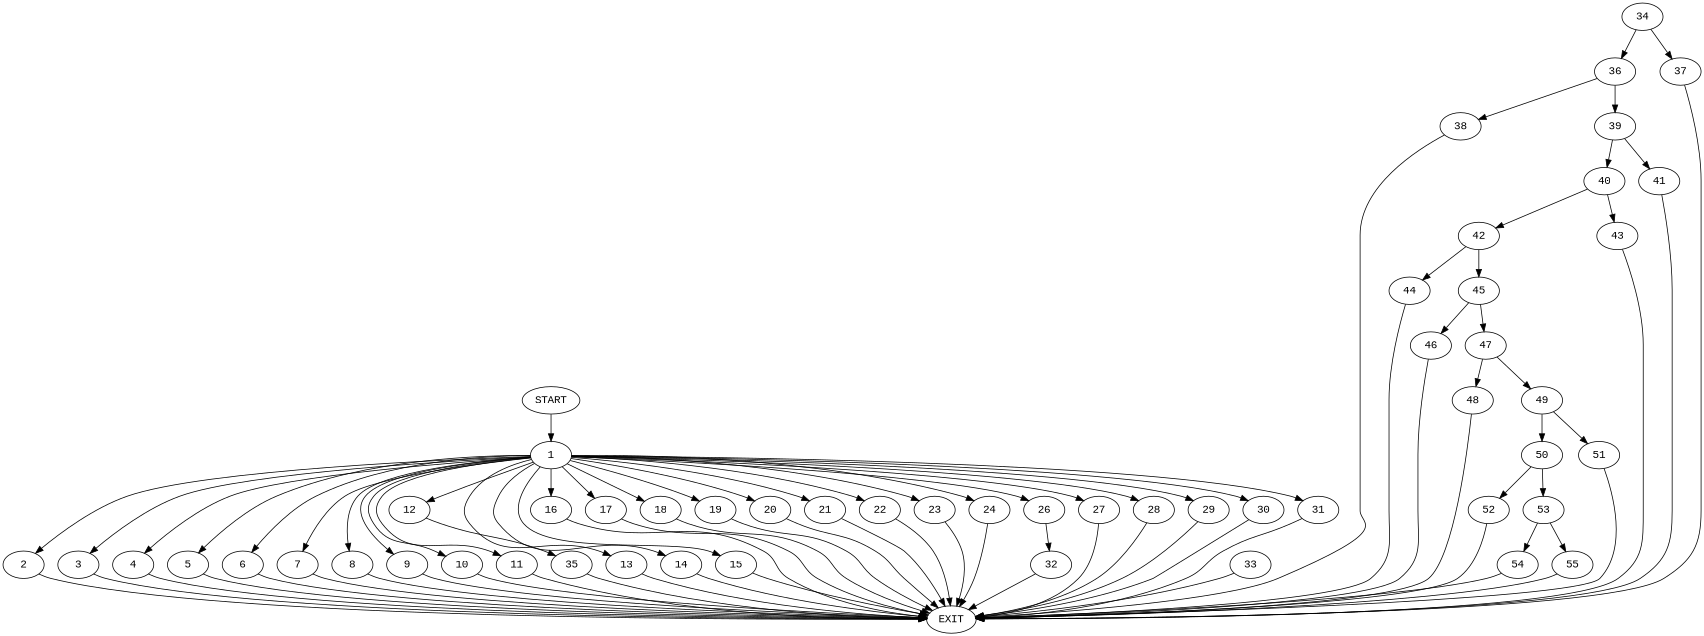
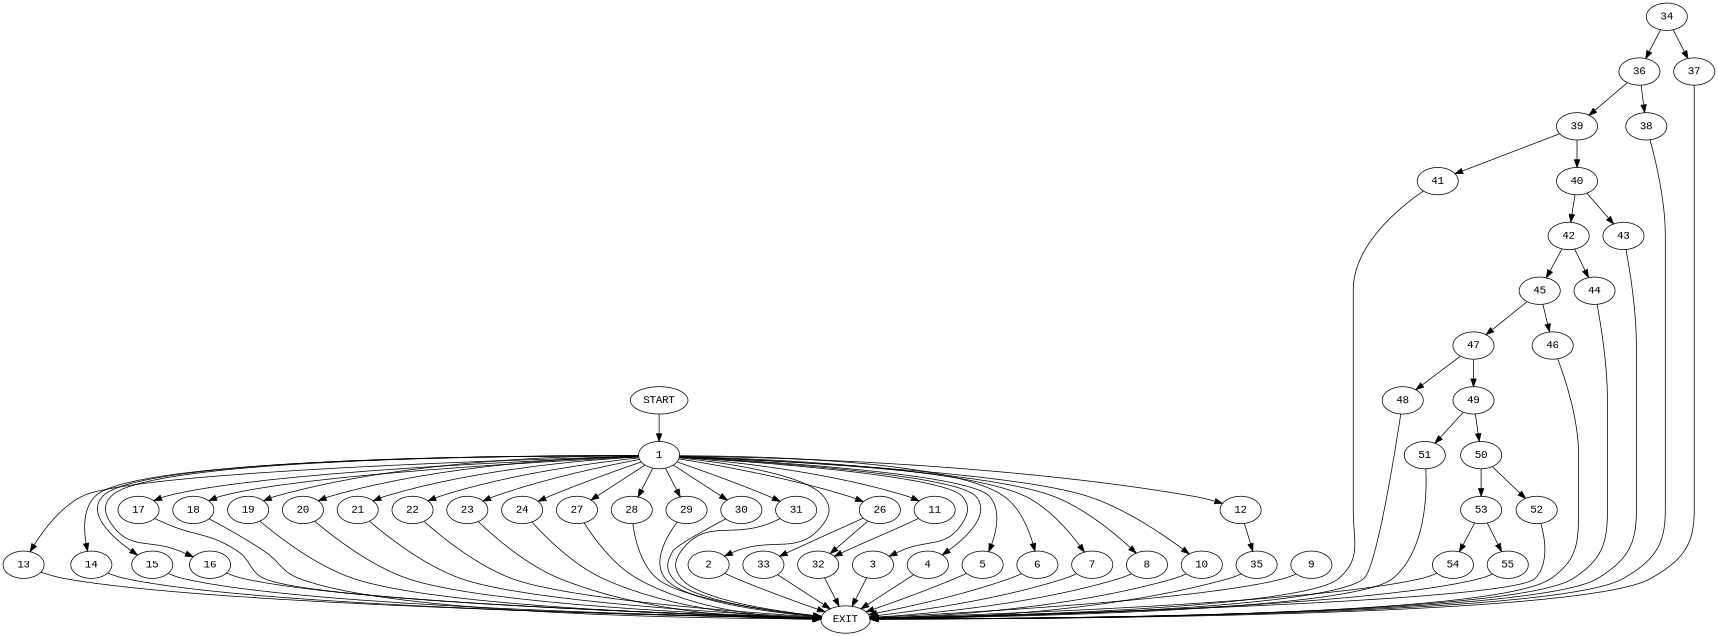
edge "1" -> "9": removed
edge "26" -> "33": added
edge "11" -> "EXIT": now "11" -> "32"
